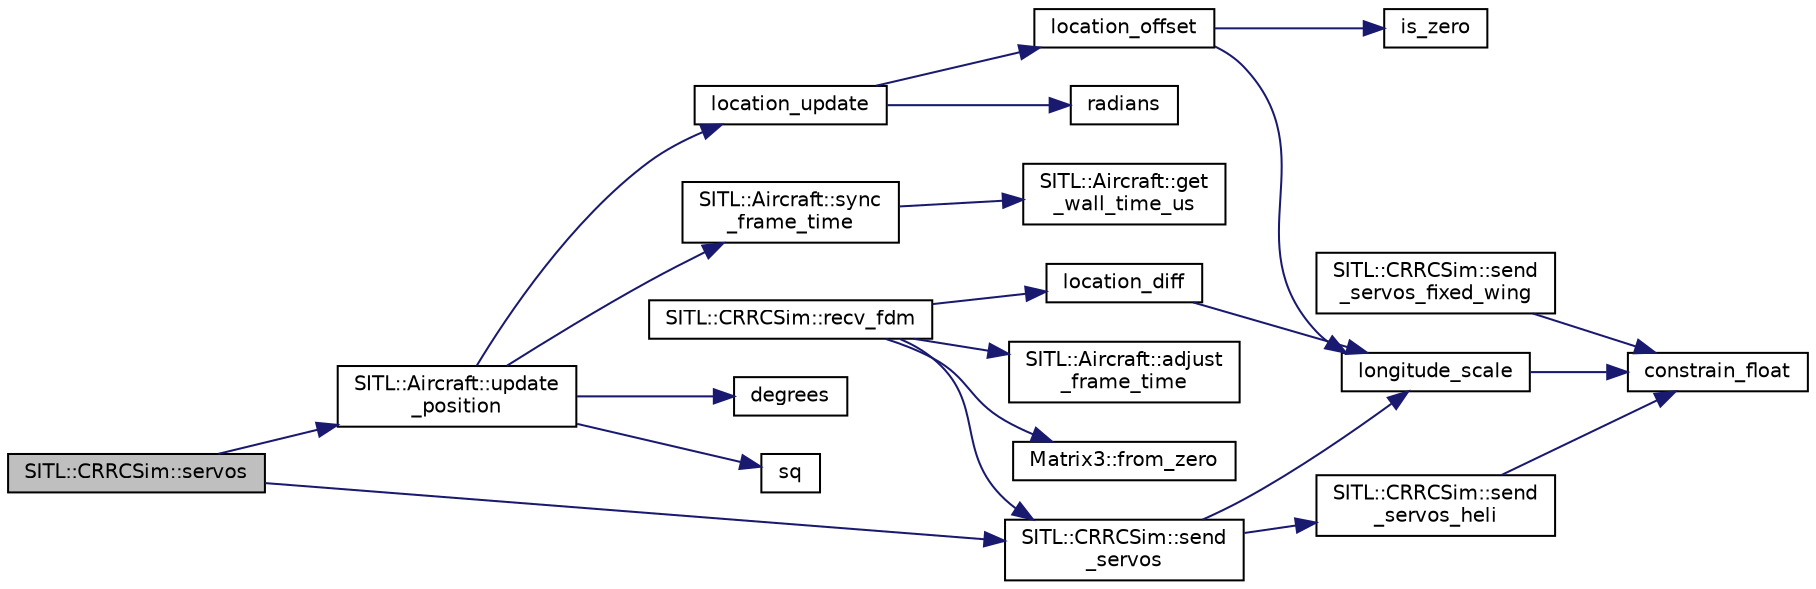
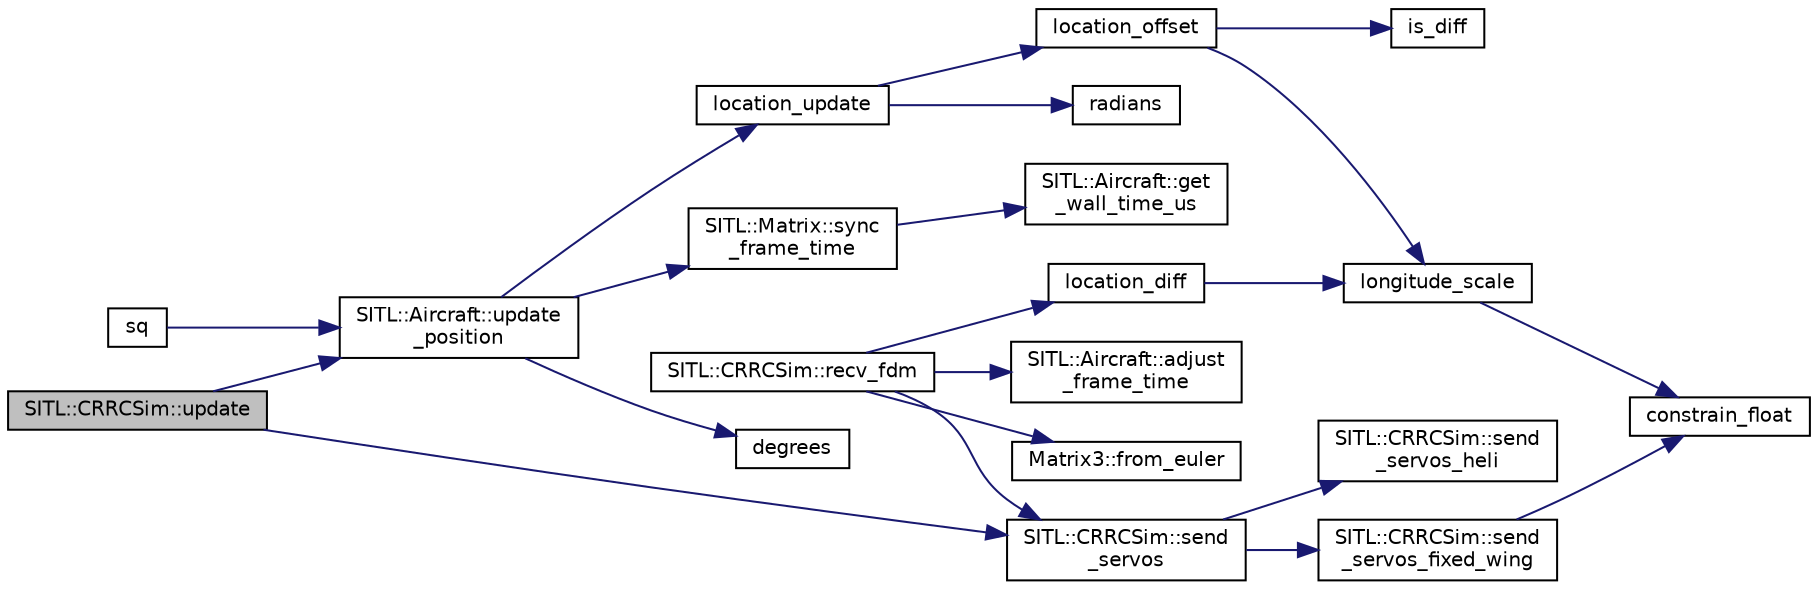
node "is_zero": label "is_zero" -> "is_diff"
node "SITL::Aircraft::sync _frame_time": label "SITL::Aircraft::sync _frame_time" -> "SITL::Matrix::sync _frame_time"
edge "SITL::CRRCSim::send _servos_heli" -> "constrain_float": removed
edge "SITL::Aircraft::update _position" -> "sq": reversed
node "Matrix3::from_zero": label "Matrix3::from_zero" -> "Matrix3::from_euler"
edge "SITL::CRRCSim::send _servos" -> "longitude_scale": now "SITL::CRRCSim::send _servos" -> "SITL::CRRCSim::send _servos_fixed_wing"
node "SITL::CRRCSim::servos": label "SITL::CRRCSim::servos" -> "SITL::CRRCSim::update"
